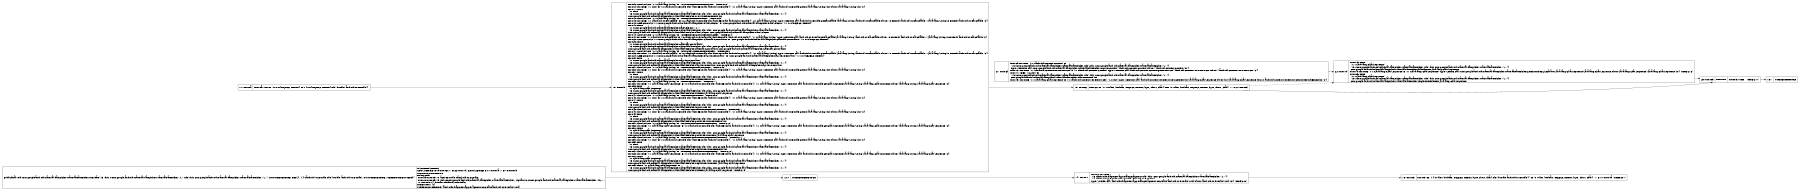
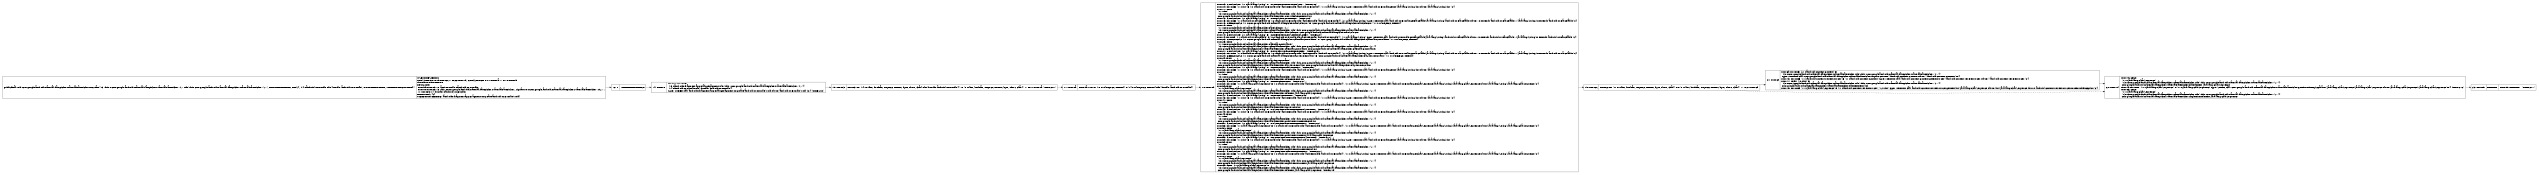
node "23: 0x0085": text "0x0085: MTH    (LINE:217)" -> "0x0085: RETURN    (LINE:217)"
node "13: ?": removed
edge "15: 0x0003" -> "17: 0x000a": added
edge "19: 0x006c" -> "23: 0x0085": now "19: 0x006c" -> "21: 0x006f"
